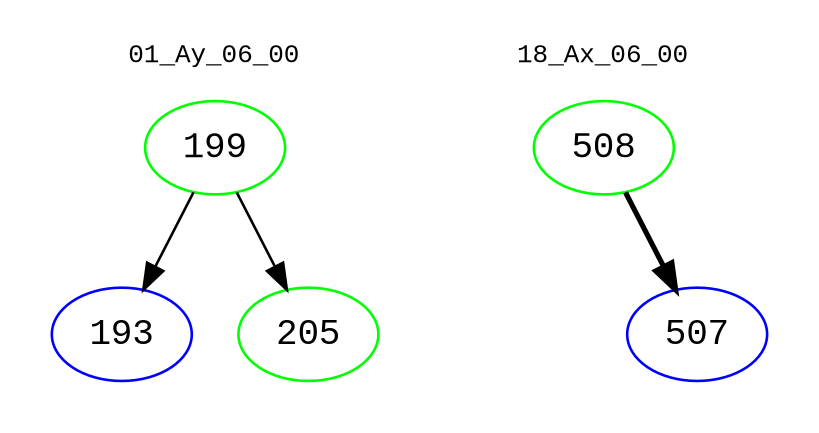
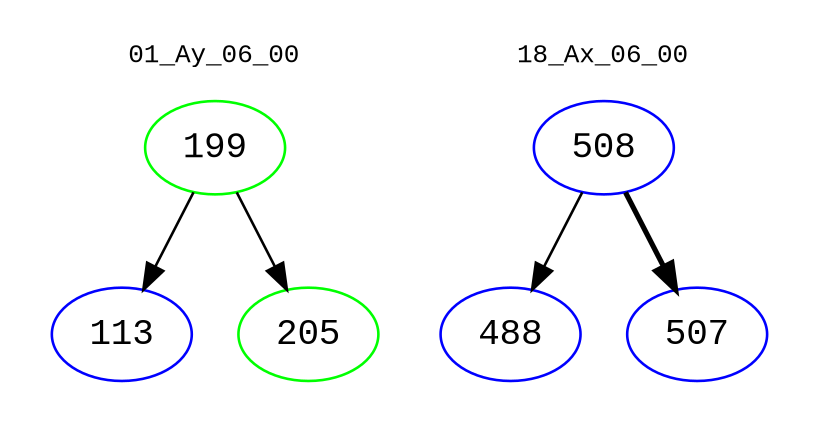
node "508": color green -> blue
node "193": label "193" -> "113"
node "488": added
